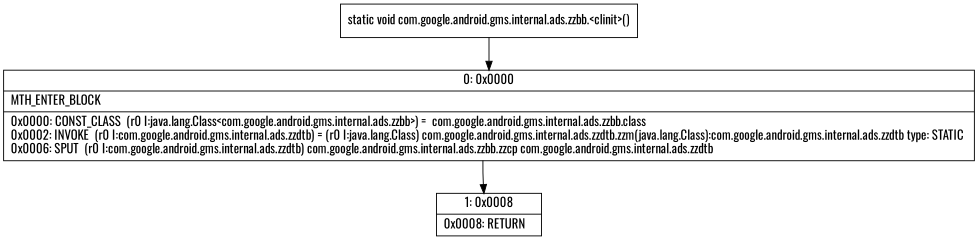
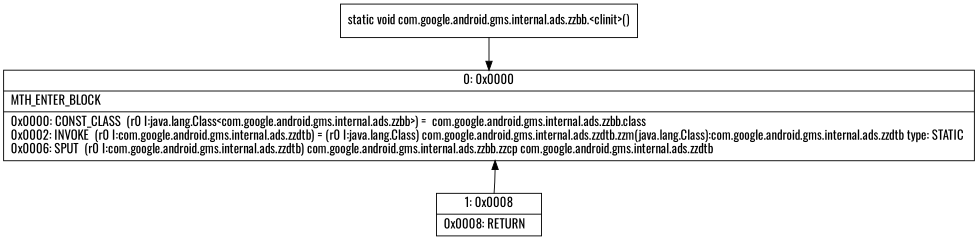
edge "0: 0x0000" -> "1: 0x0008": reversed
